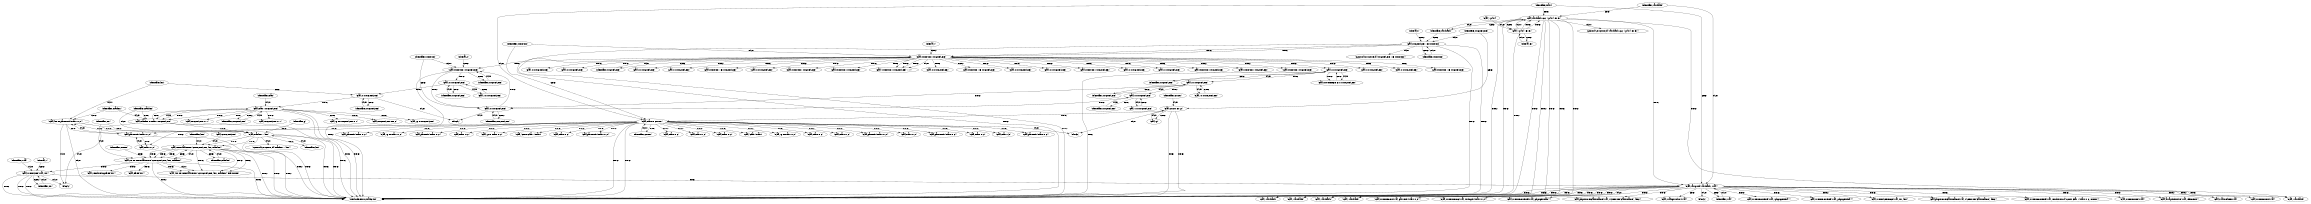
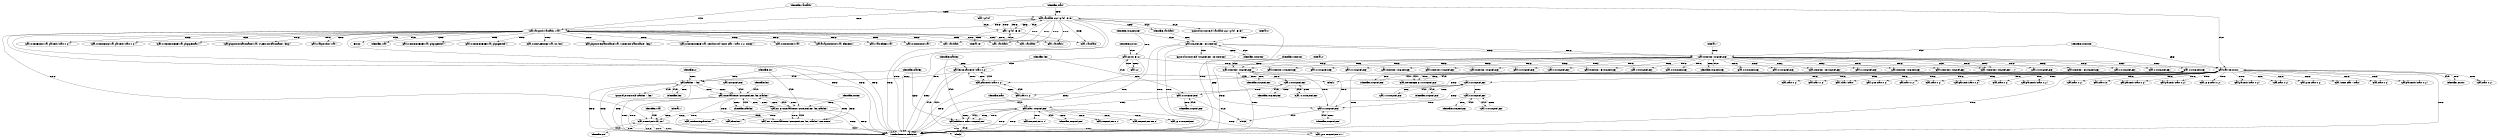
edge "(Call,maxlen = max - YYCURSOR)" -> "(Call,maxlen < len)": now "(Call,maxlen = max - YYCURSOR)" -> "(Call,*p = YYCURSOR + 1)"
edge "(Call,ZVAL_STR(rval, str))" -> "(Call,var_push(var_hash, rval))": reversed
node "(Call,ZVAL_LONG(rval, string_iv(start + 2)))": label "(Call,ZVAL_LONG(rval, string_iv(start + 2)))" -> "(Call,ZVAL_LONG(rval, parse_iv(start + 2)))"
